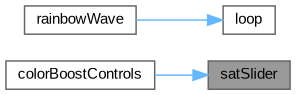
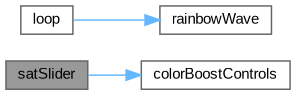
edge "rainbowWave" -> "loop": reversed
edge "colorBoostControls" -> "satSlider": reversed
